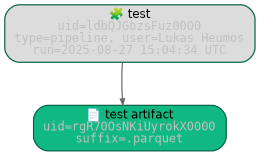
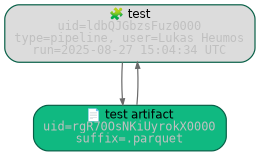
edge "📄 test artifact" -> "🧩 test": added
